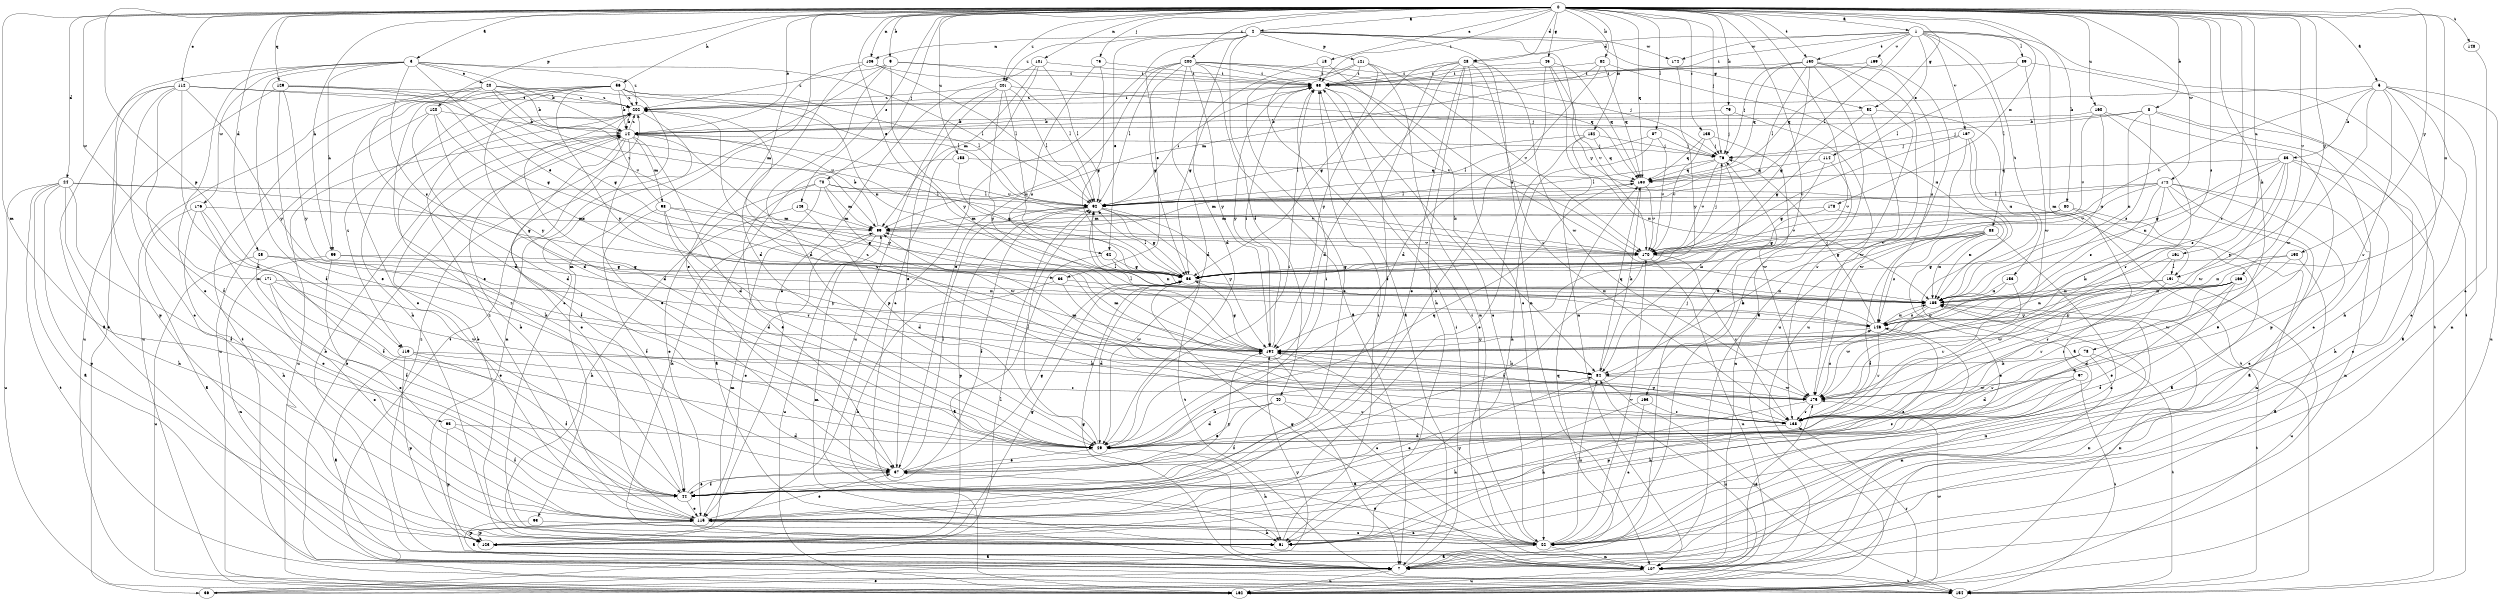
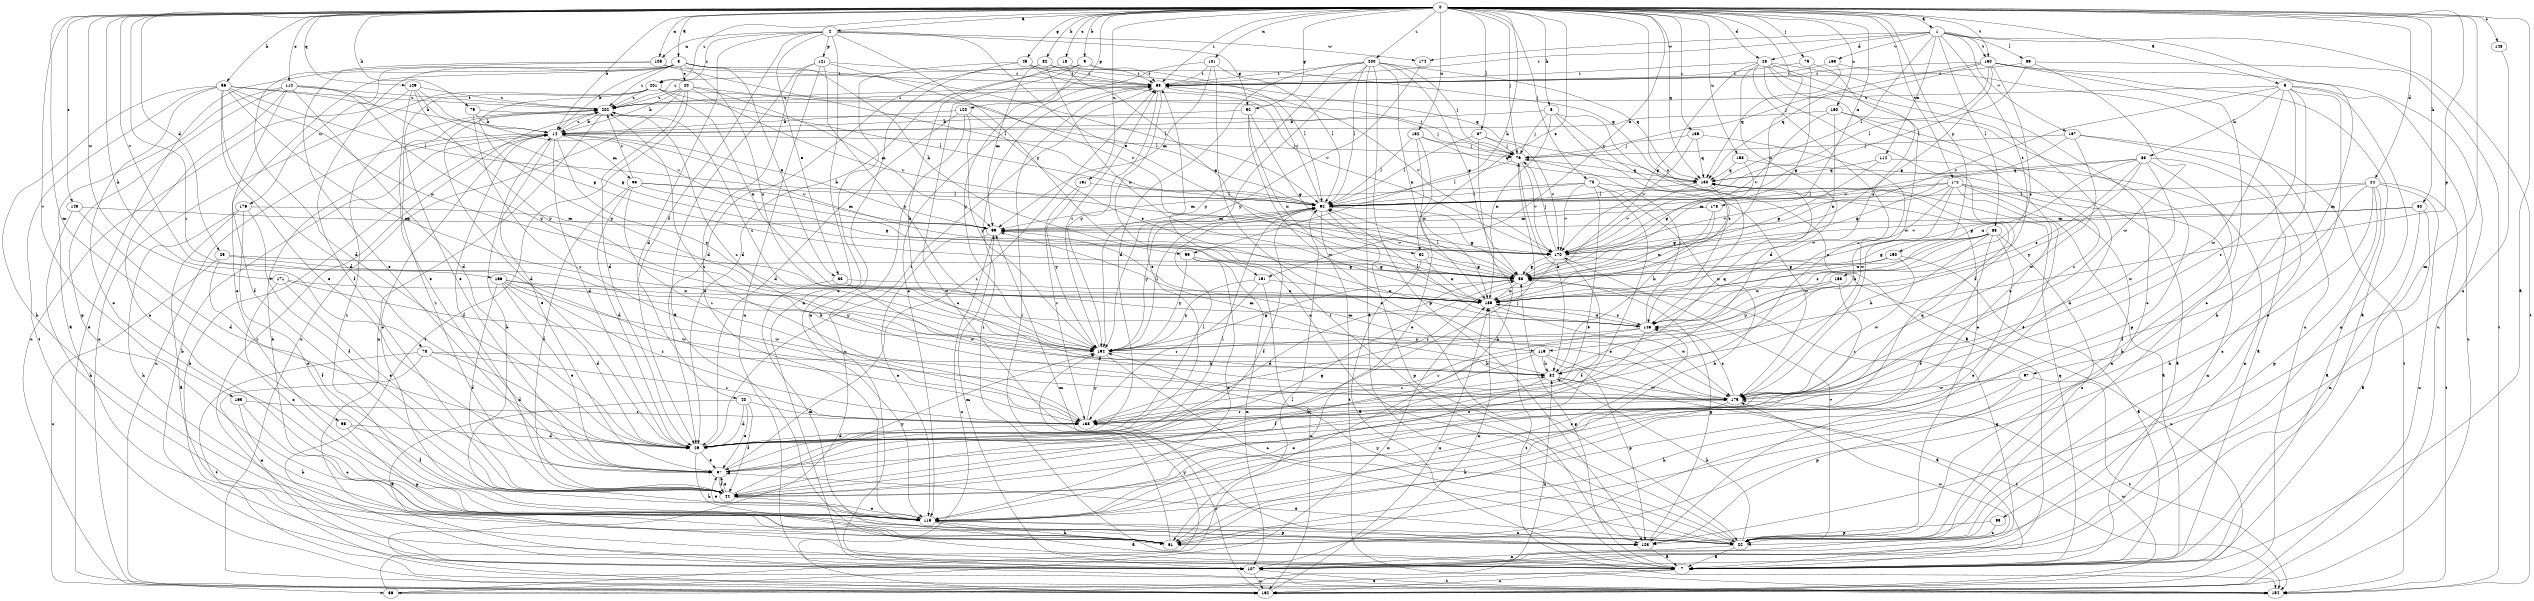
edge "98" -> "92": added, label "l"
edge "161" -> "191": now "161" -> "92"
edge "161" -> "194": label "n" -> "y"
